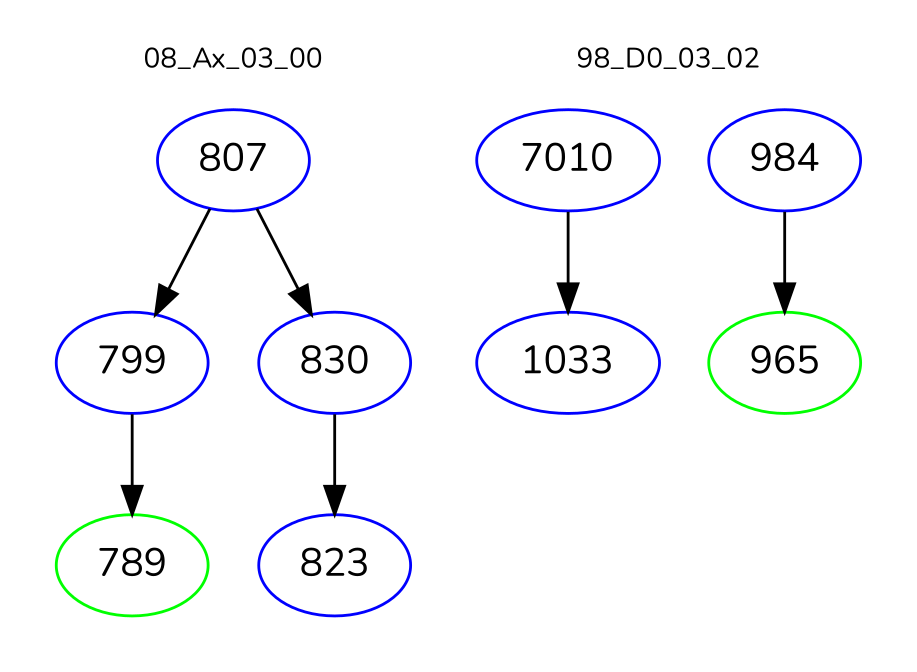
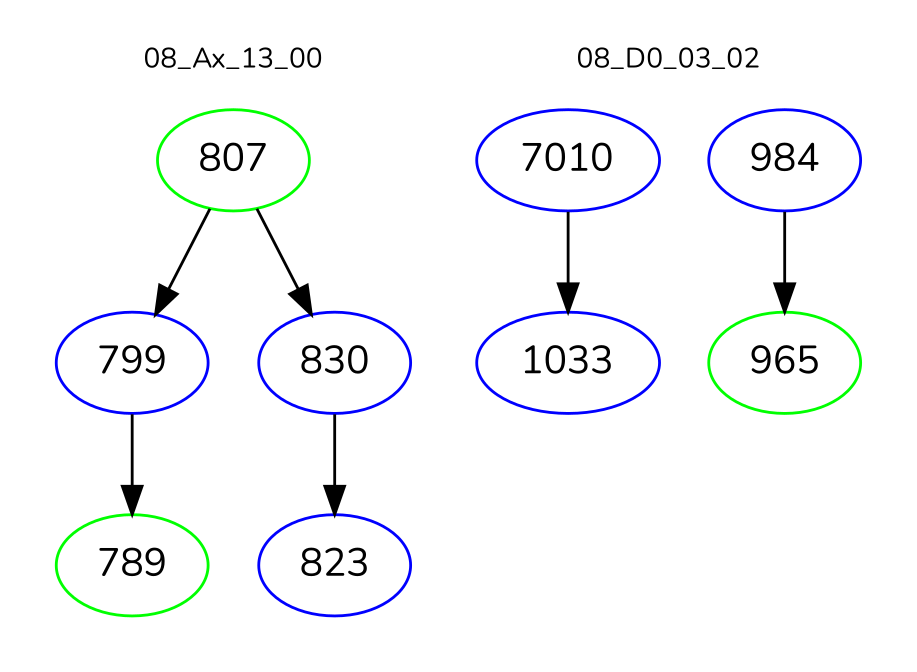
cluster "08_Ax_03_00": label "08_Ax_03_00" -> "08_Ax_13_00"
cluster "98_D0_03_02": label "98_D0_03_02" -> "08_D0_03_02"
node "807": color blue -> green
